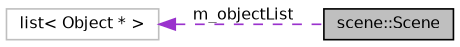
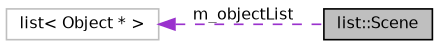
node "scene::Scene": label "scene::Scene" -> "list::Scene"
